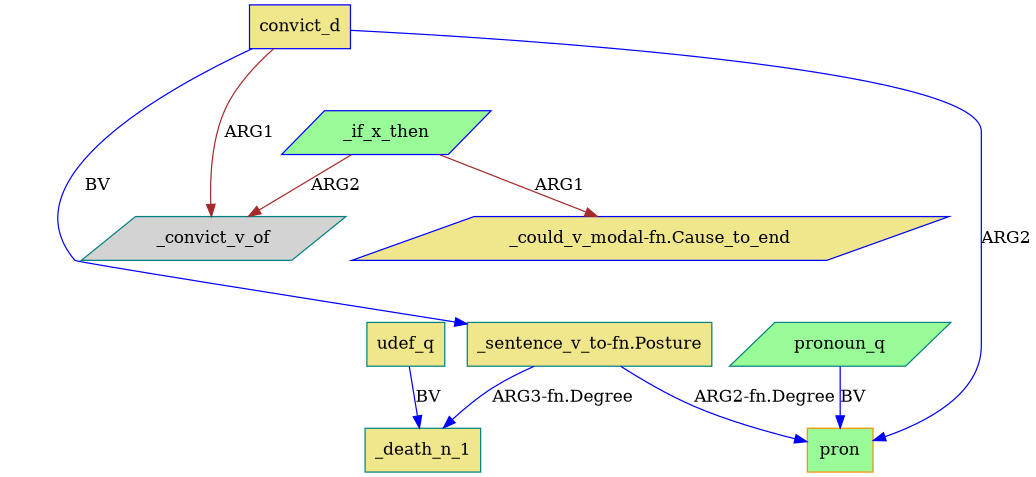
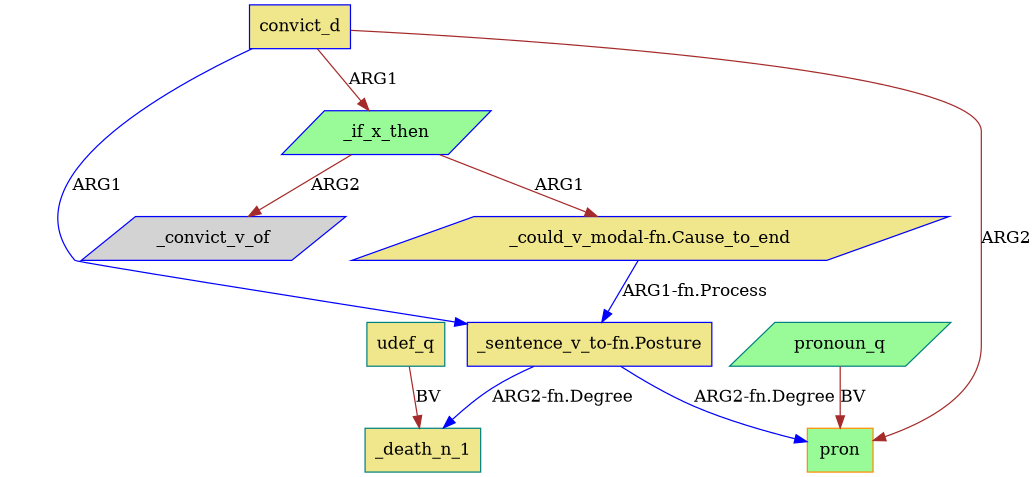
edge "convict_d" -> "pron": color blue -> brown
edge "convict_d" -> "_convict_v_of": now "convict_d" -> "_if_x_then"
edge "convict_d" -> "_sentence_v_to-fn.Posture": label "BV" -> "ARG1"
node "_convict_v_of": color teal -> blue
edge "_could_v_modal-fn.Cause_to_end" -> "_sentence_v_to-fn.Posture": added, label "ARG1-fn.Process"
node "_sentence_v_to-fn.Posture": color teal -> blue
edge "udef_q" -> "_death_n_1": color blue -> brown
edge "pronoun_q" -> "pron": color blue -> brown
edge "_sentence_v_to-fn.Posture" -> "_death_n_1": label "ARG3-fn.Degree" -> "ARG2-fn.Degree"
